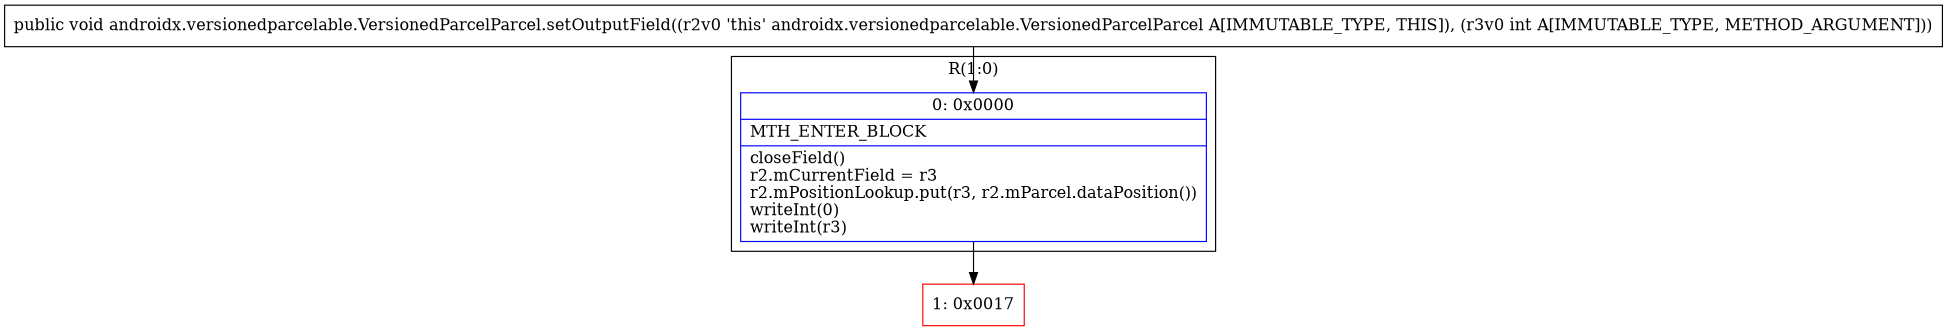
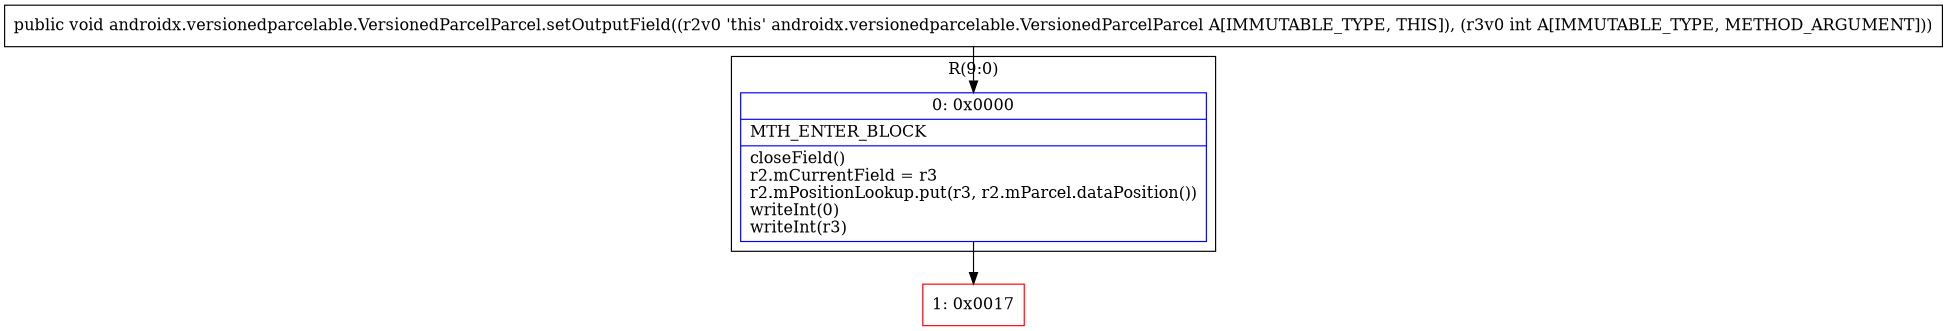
cluster "R(1:0)": label "R(1:0)" -> "R(9:0)"
